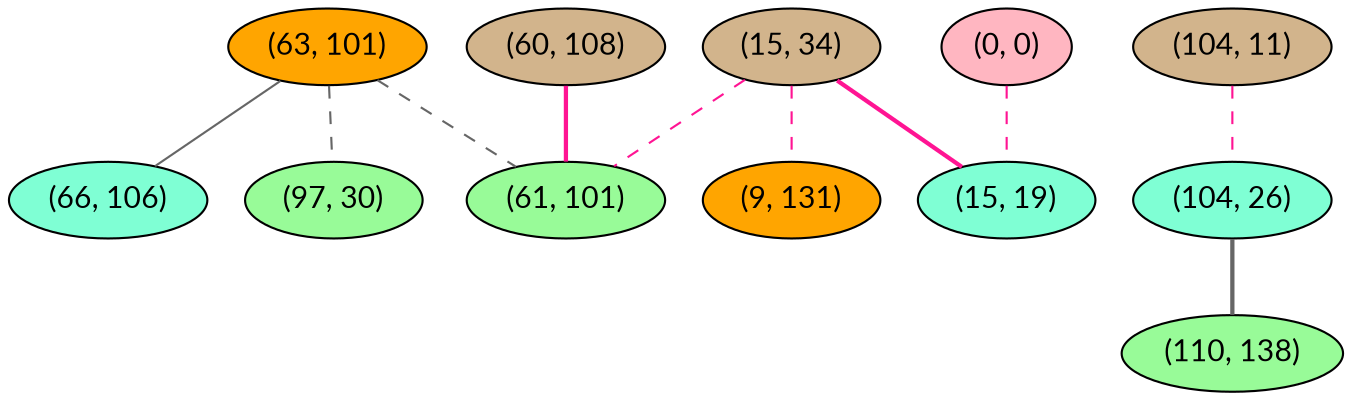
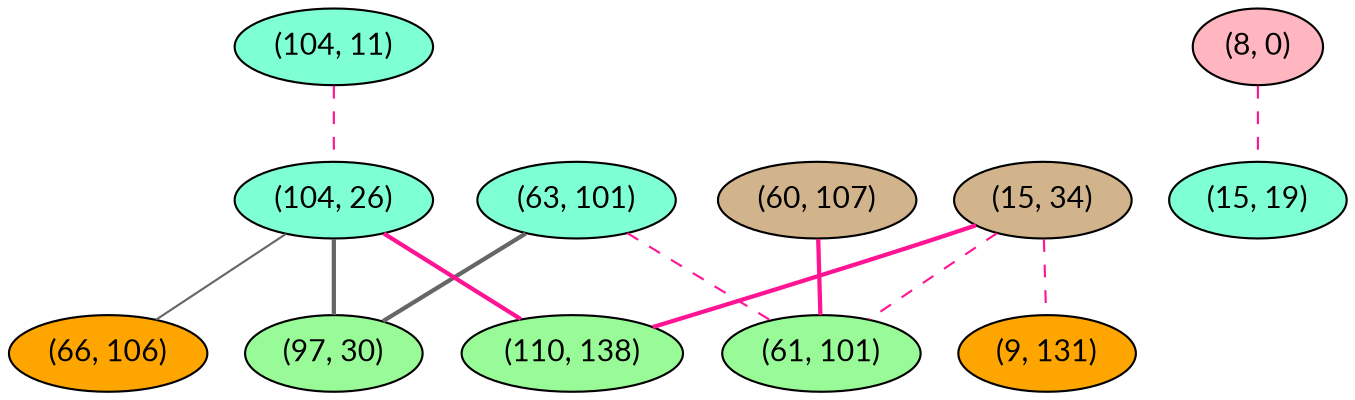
node "(63, 101)": fillcolor orange -> aquamarine
node "(60, 108)": label "(60, 108)" -> "(60, 107)"
node "(0, 0)": label "(0, 0)" -> "(8, 0)"
node "(104, 11)": fillcolor tan -> aquamarine
edge "(63, 101)" -- "(66, 106)": now "(104, 26)" -- "(66, 106)"
edge "(63, 101)" -- "(97, 30)": style dashed -> bold
edge "(63, 101)" -- "(61, 101)": color gray40 -> deeppink
edge "(15, 34)" -- "(15, 19)": now "(15, 34)" -- "(110, 138)"
node "(66, 106)": fillcolor aquamarine -> orange
edge "(104, 26)" -- "(97, 30)": added
edge "(104, 26)" -- "(110, 138)": color gray40 -> deeppink
